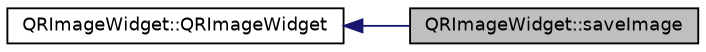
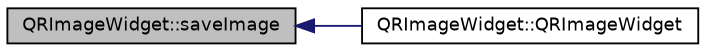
edge "QRImageWidget::saveImage" -> "QRImageWidget::QRImageWidget": reversed
